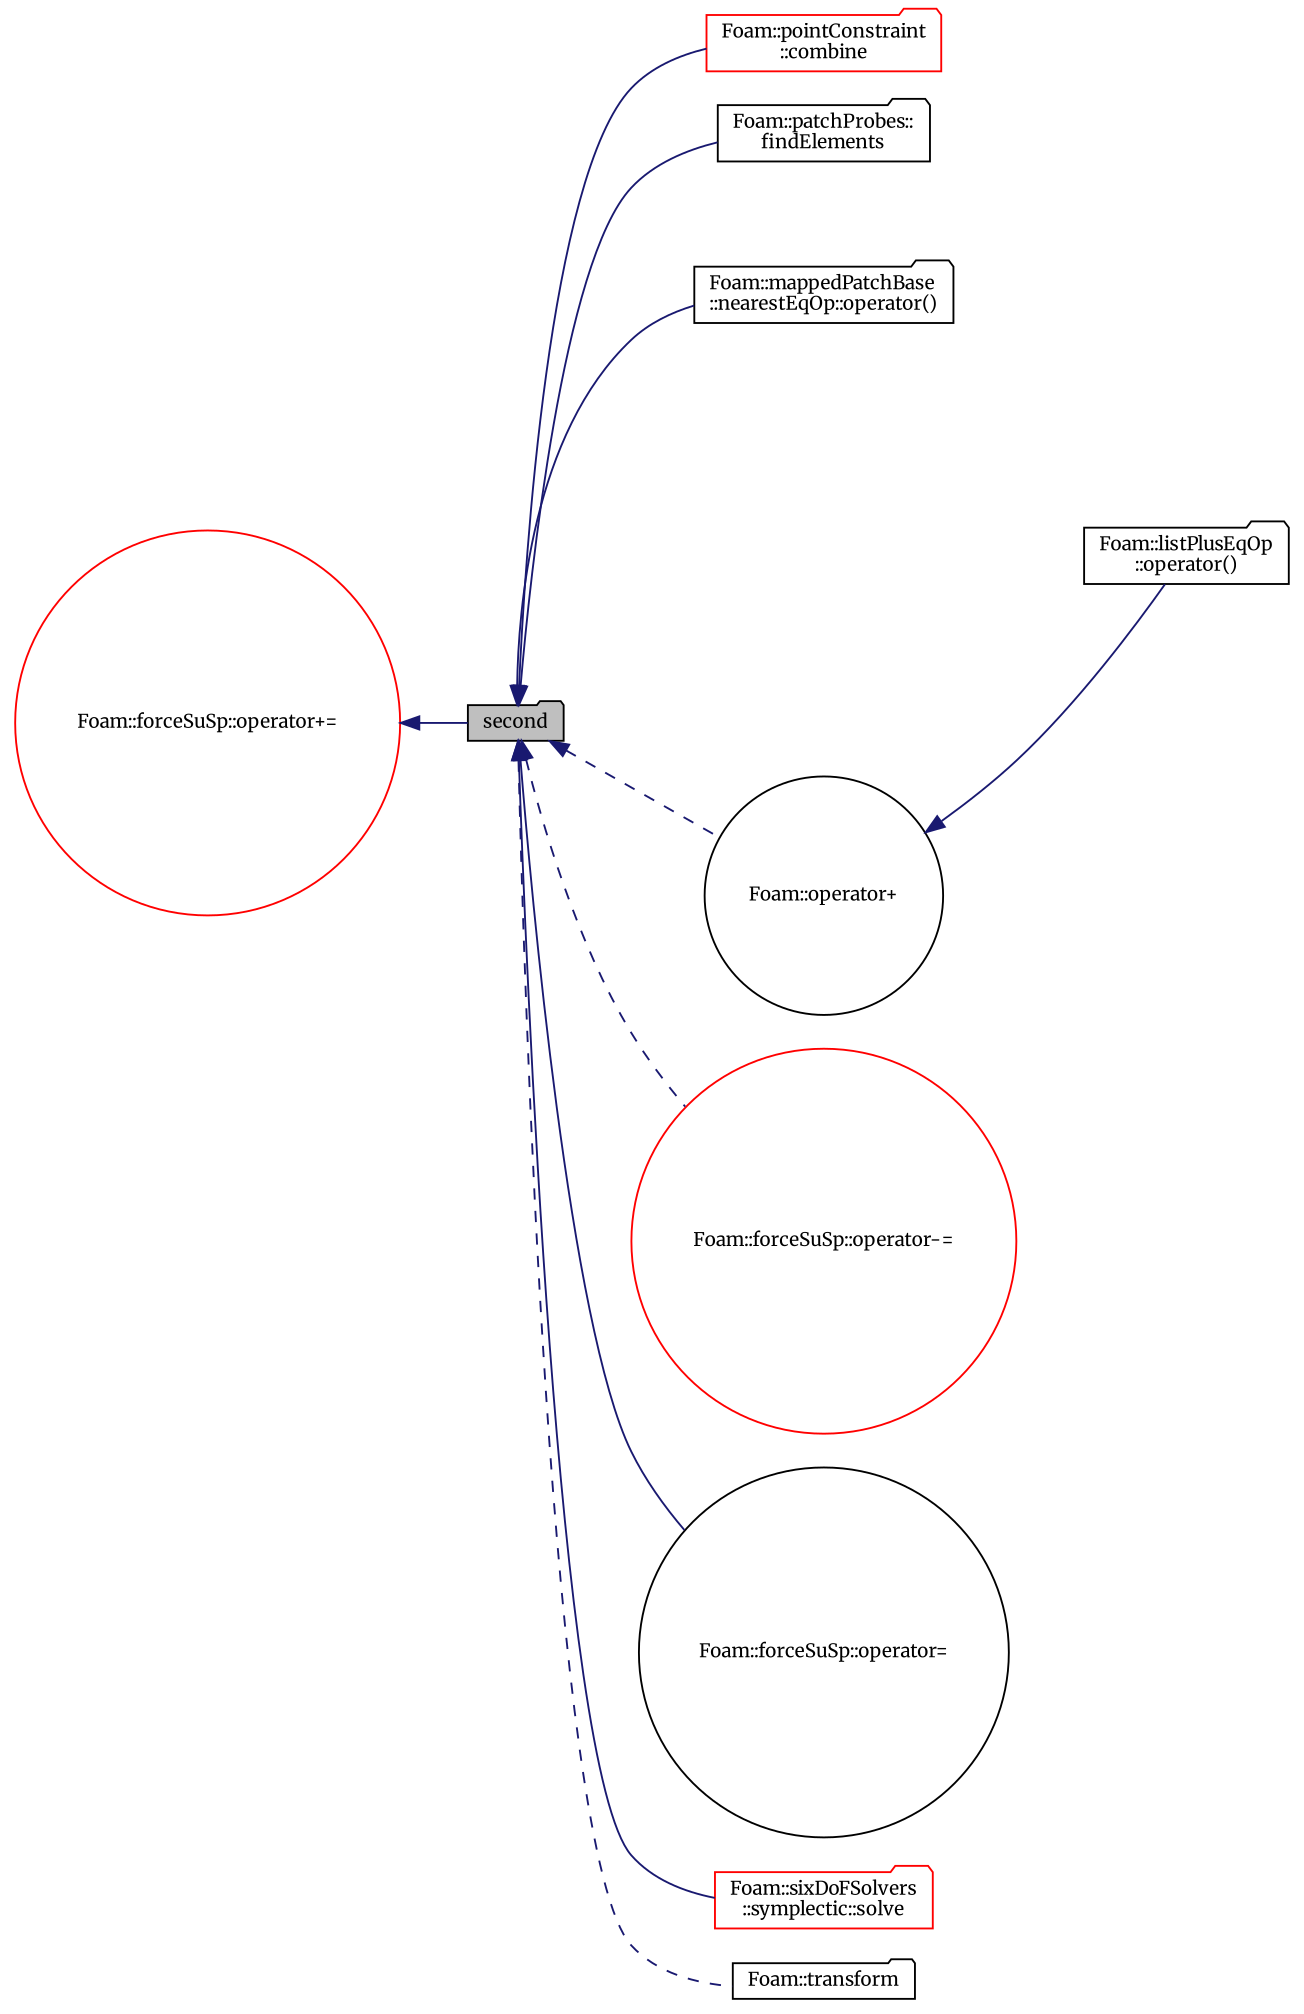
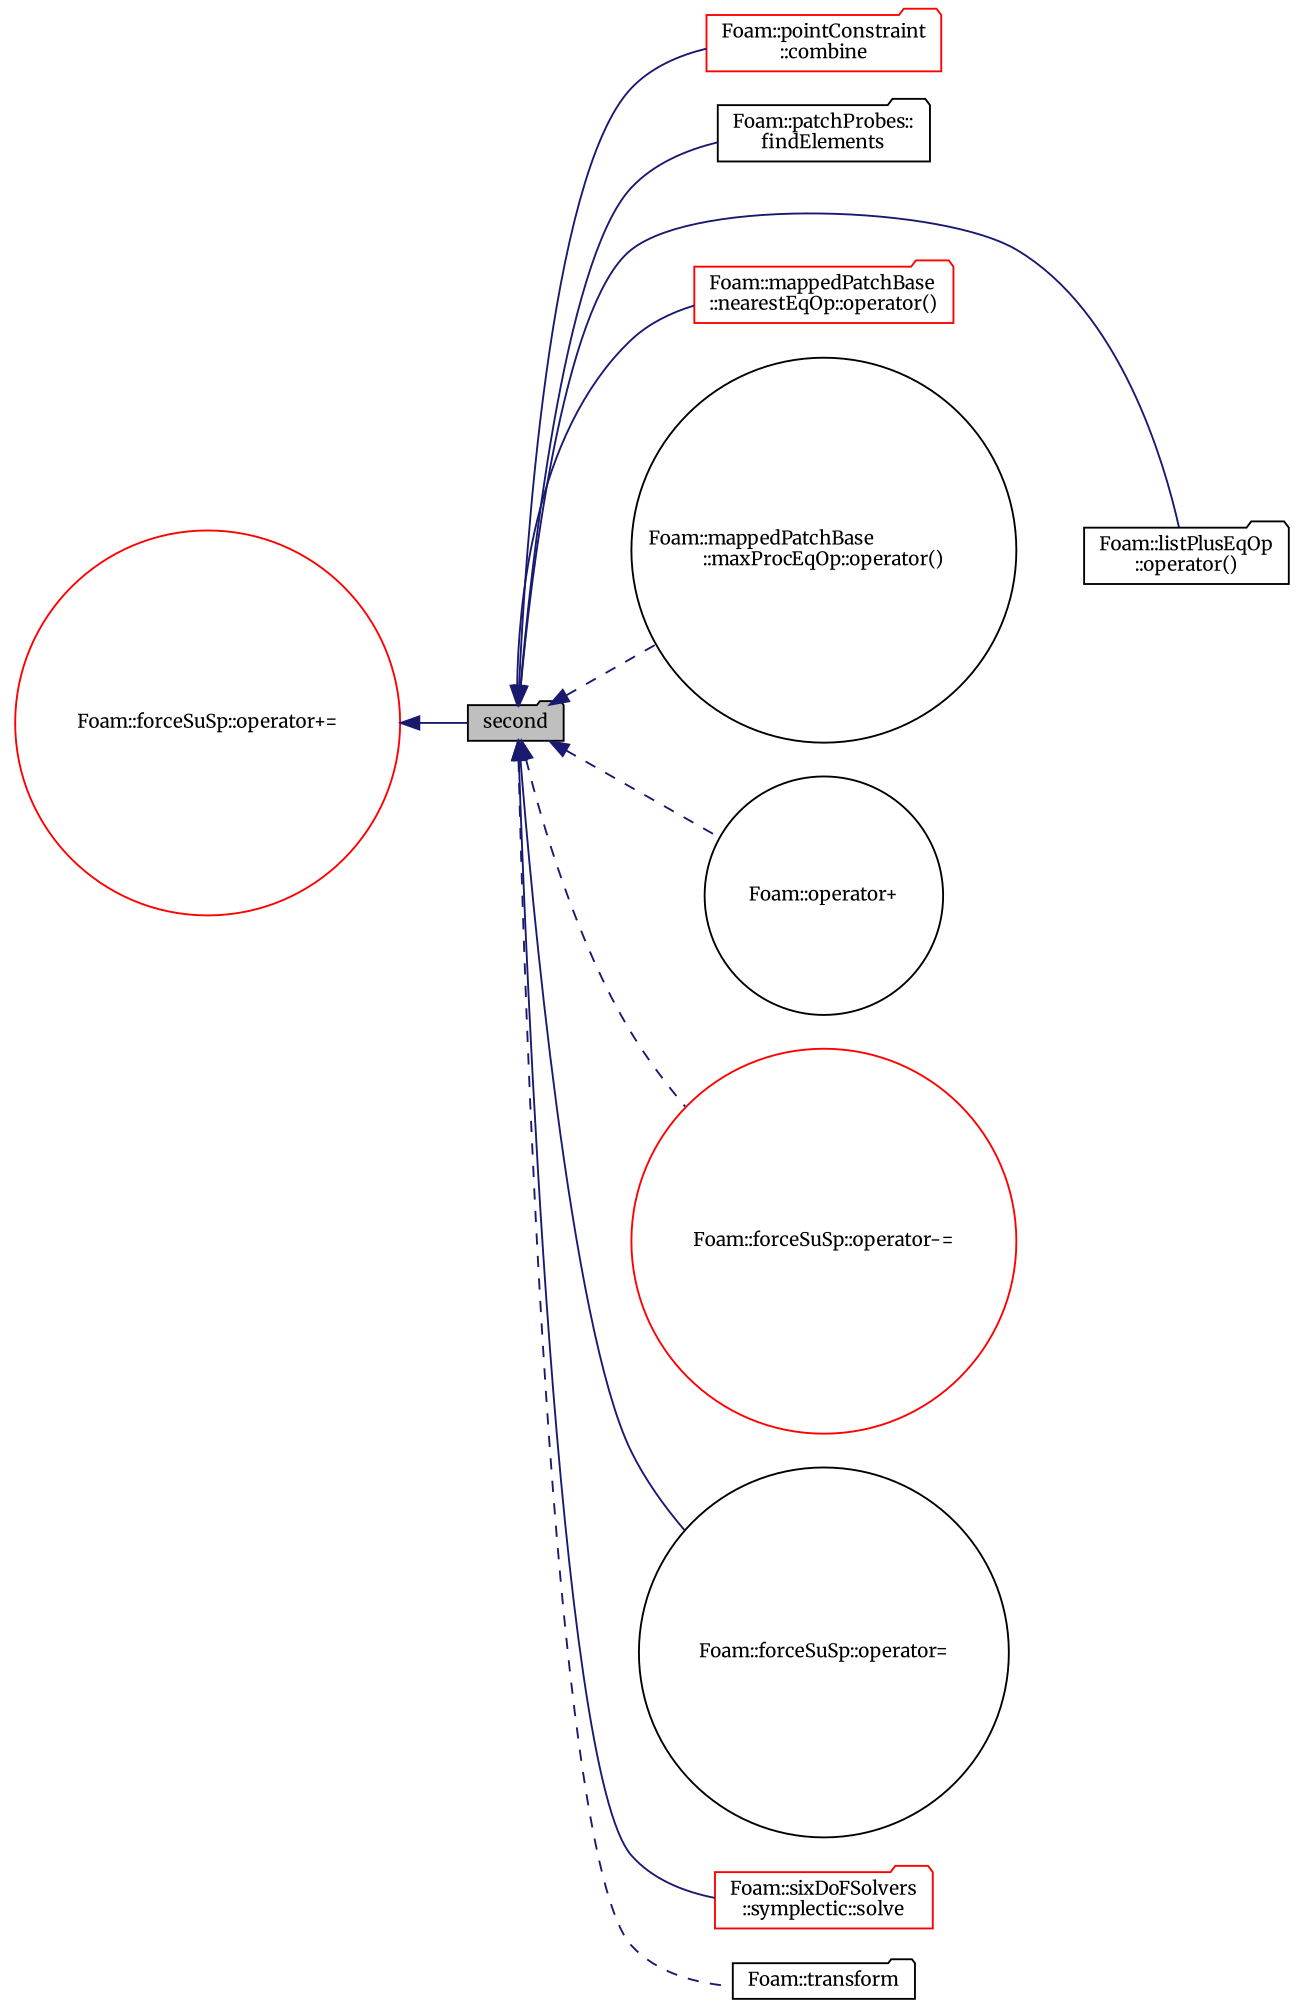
node "Foam::mappedPatchBase ::nearestEqOp::operator()": color black -> red
node "Foam::mappedPatchBase ::maxProcEqOp::operator()": added
edge "Foam::listPlusEqOp ::operator()" -> "Foam::operator+": now "Foam::listPlusEqOp ::operator()" -> "second"
